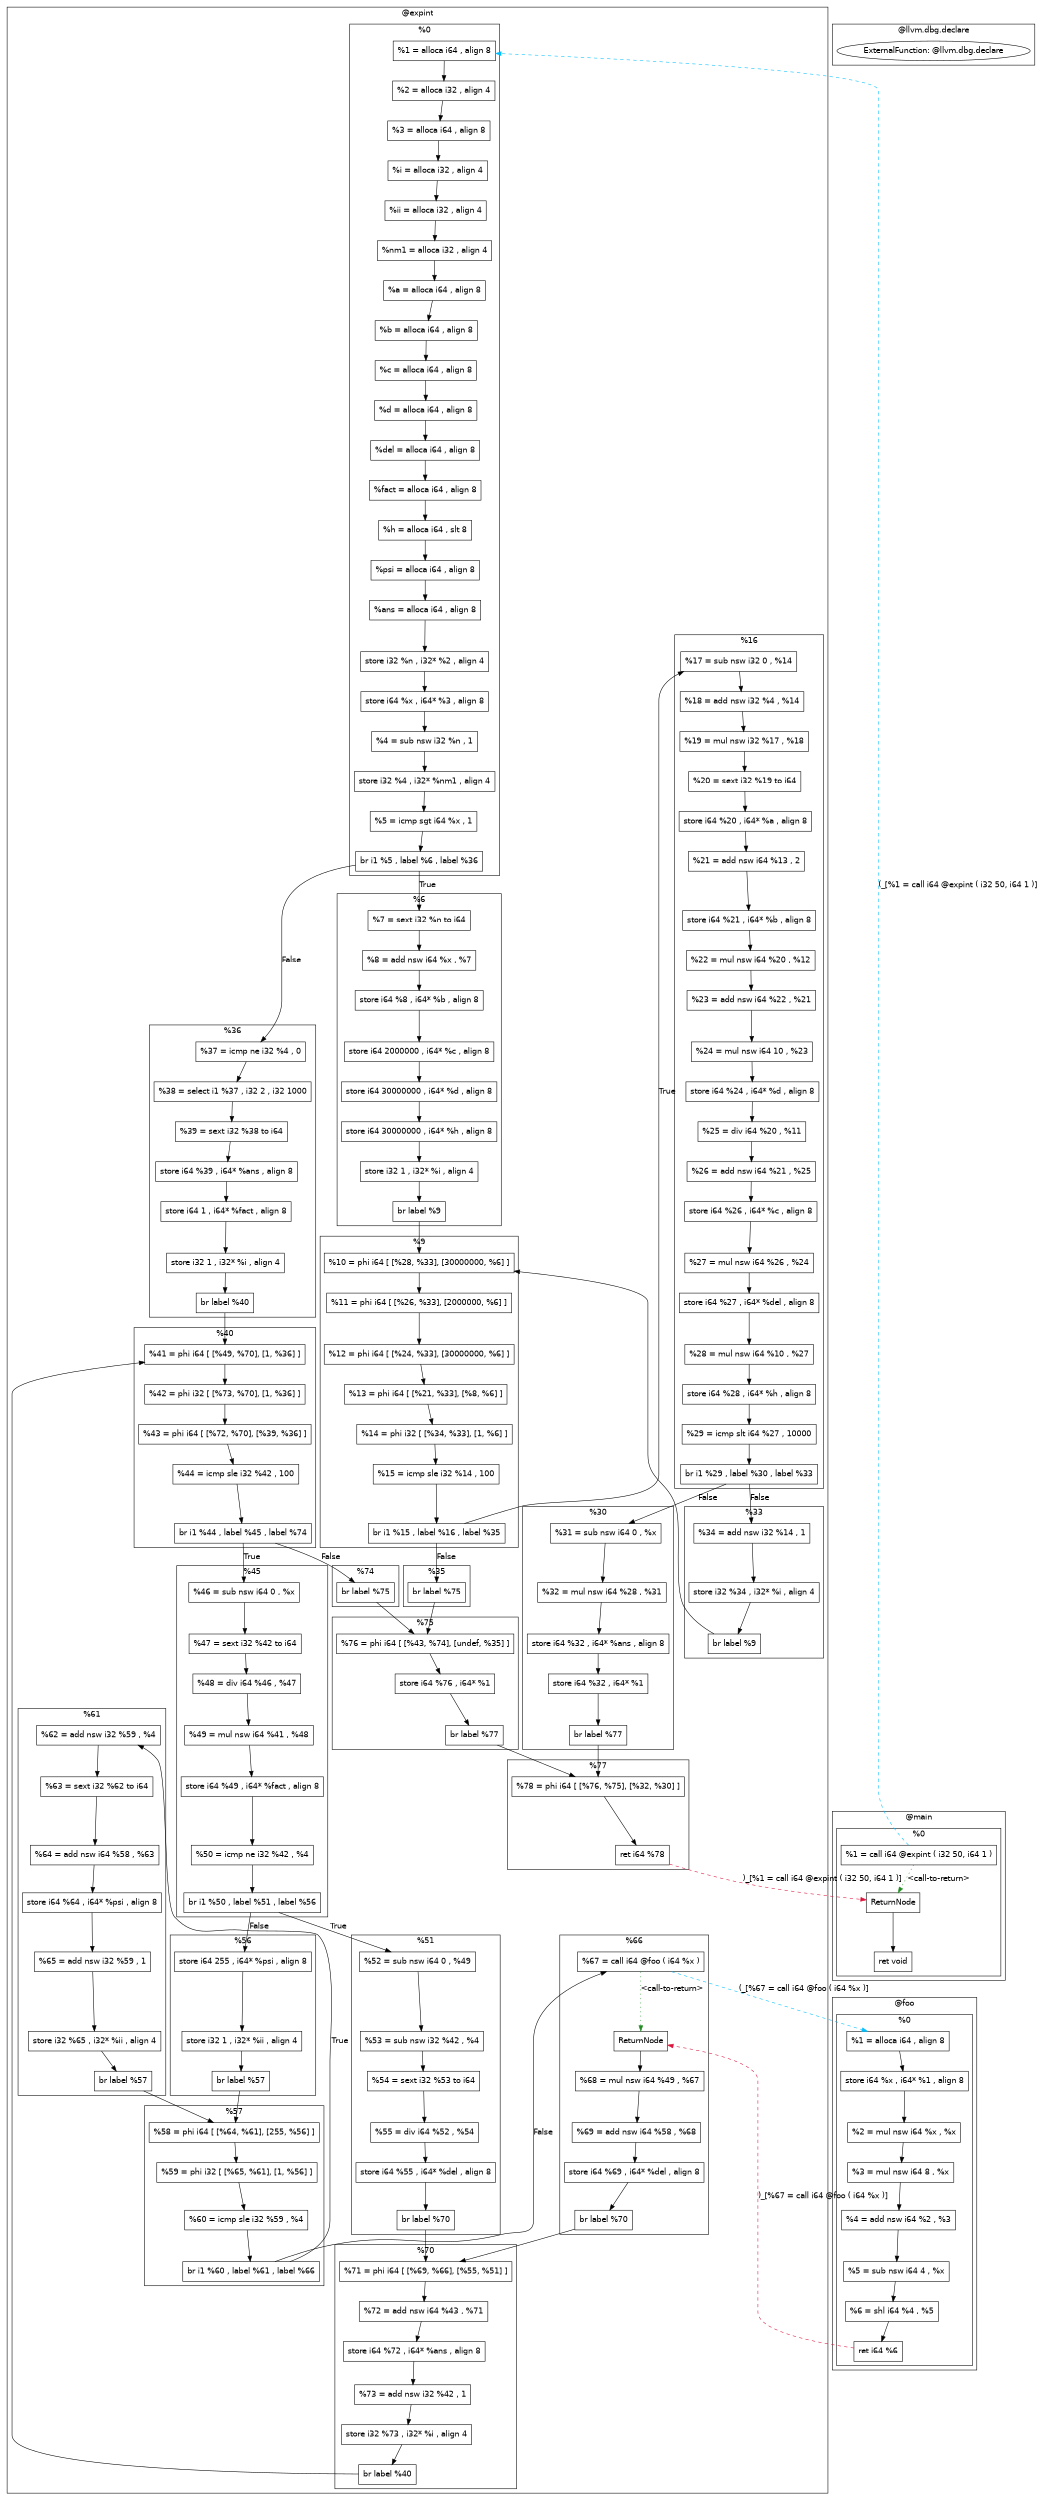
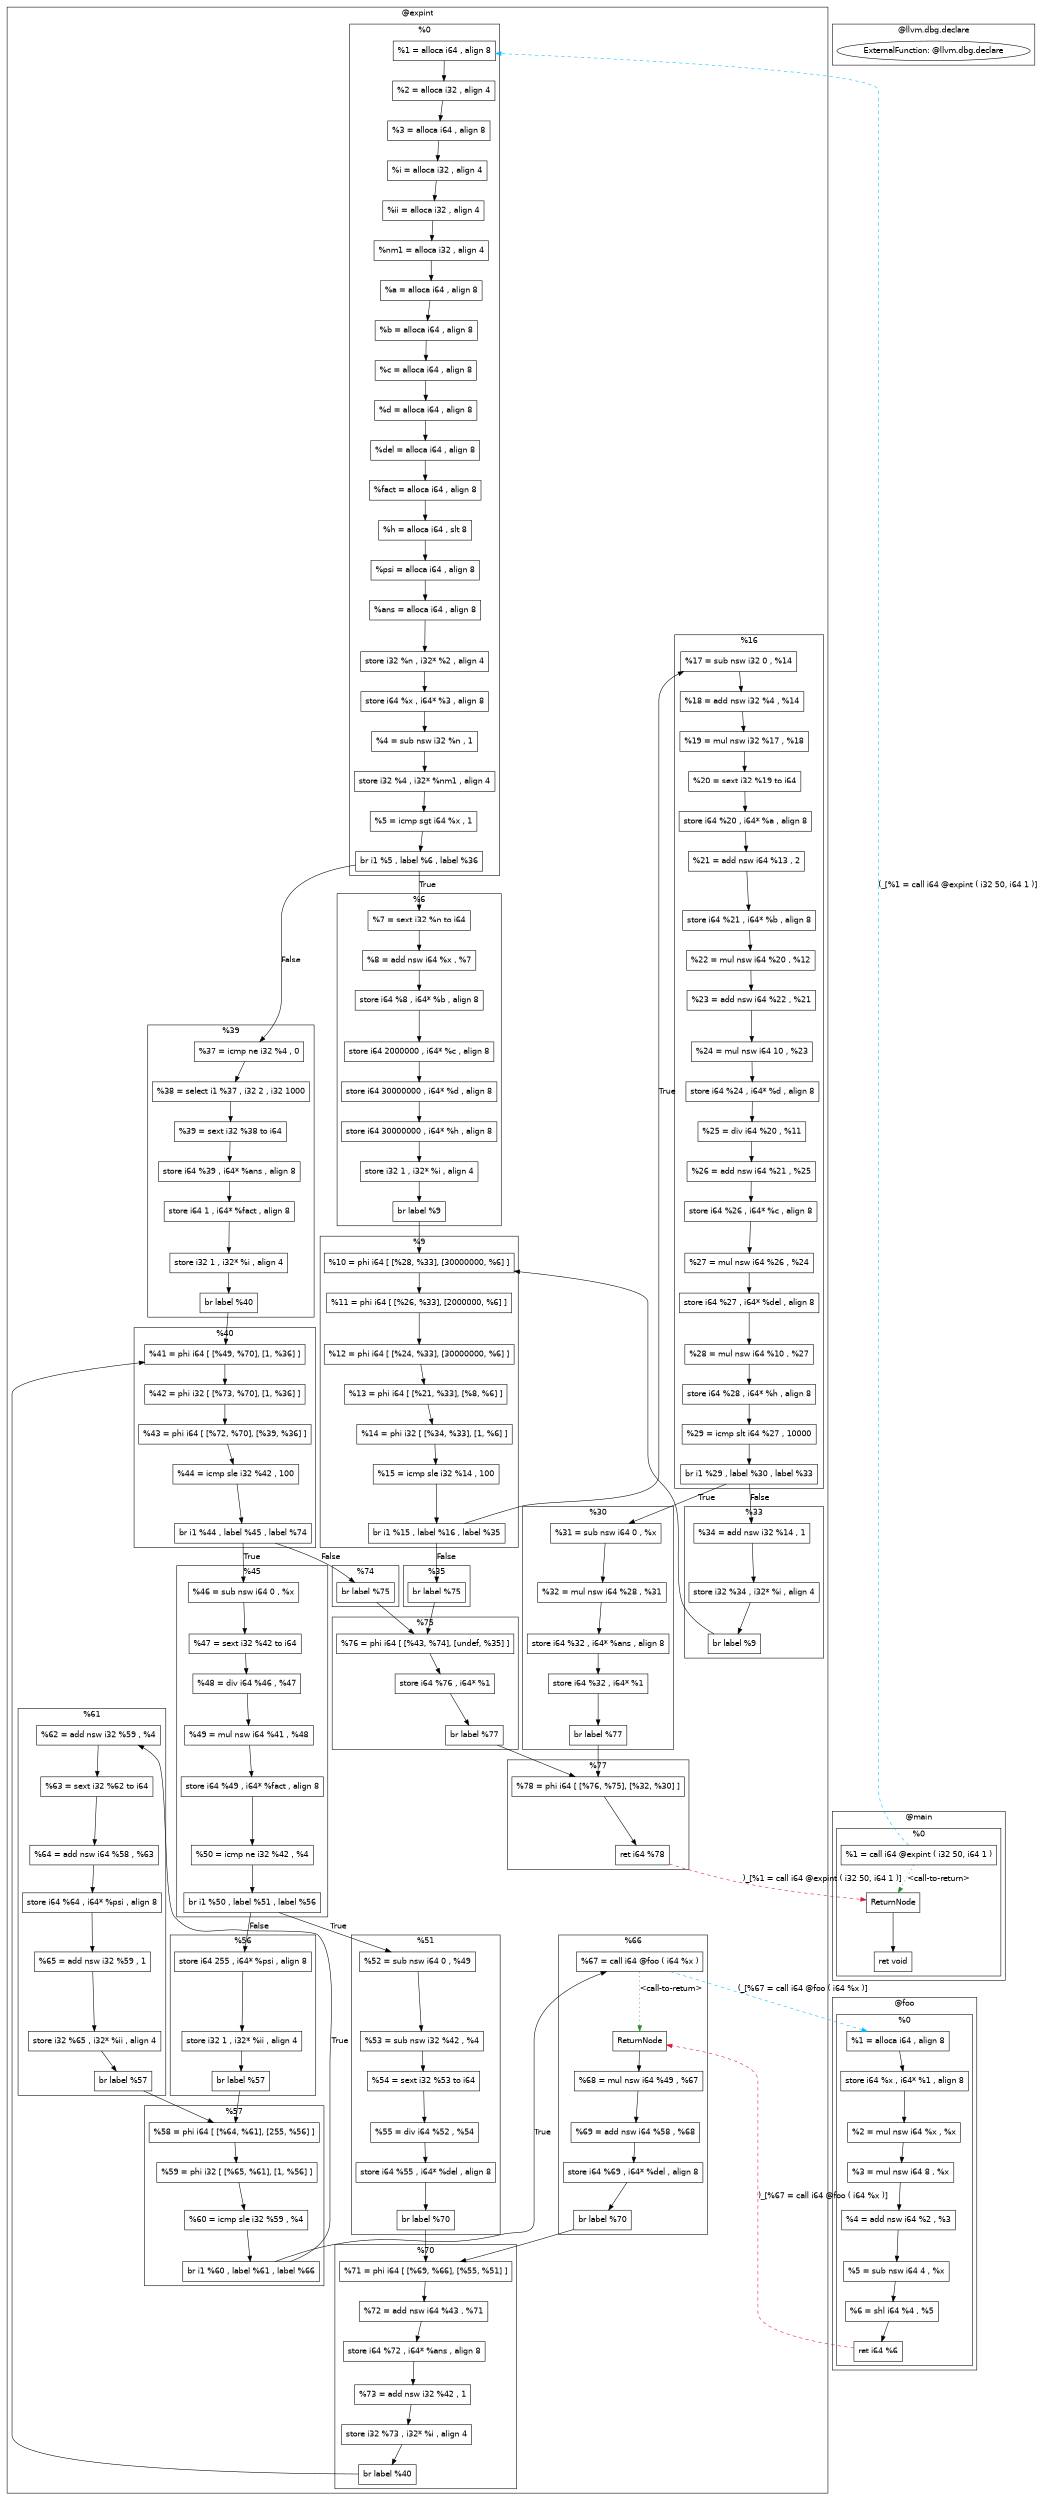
cluster "%36": label "%36" -> "%39"
edge "br i1 %29 , label %30 , label %33" -> "%31 = sub nsw i64 0 , %x": label "False" -> "True"
edge "br i1 %60 , label %61 , label %66" -> "%67 = call i64 @foo ( i64 %x )": label "False" -> "True"
